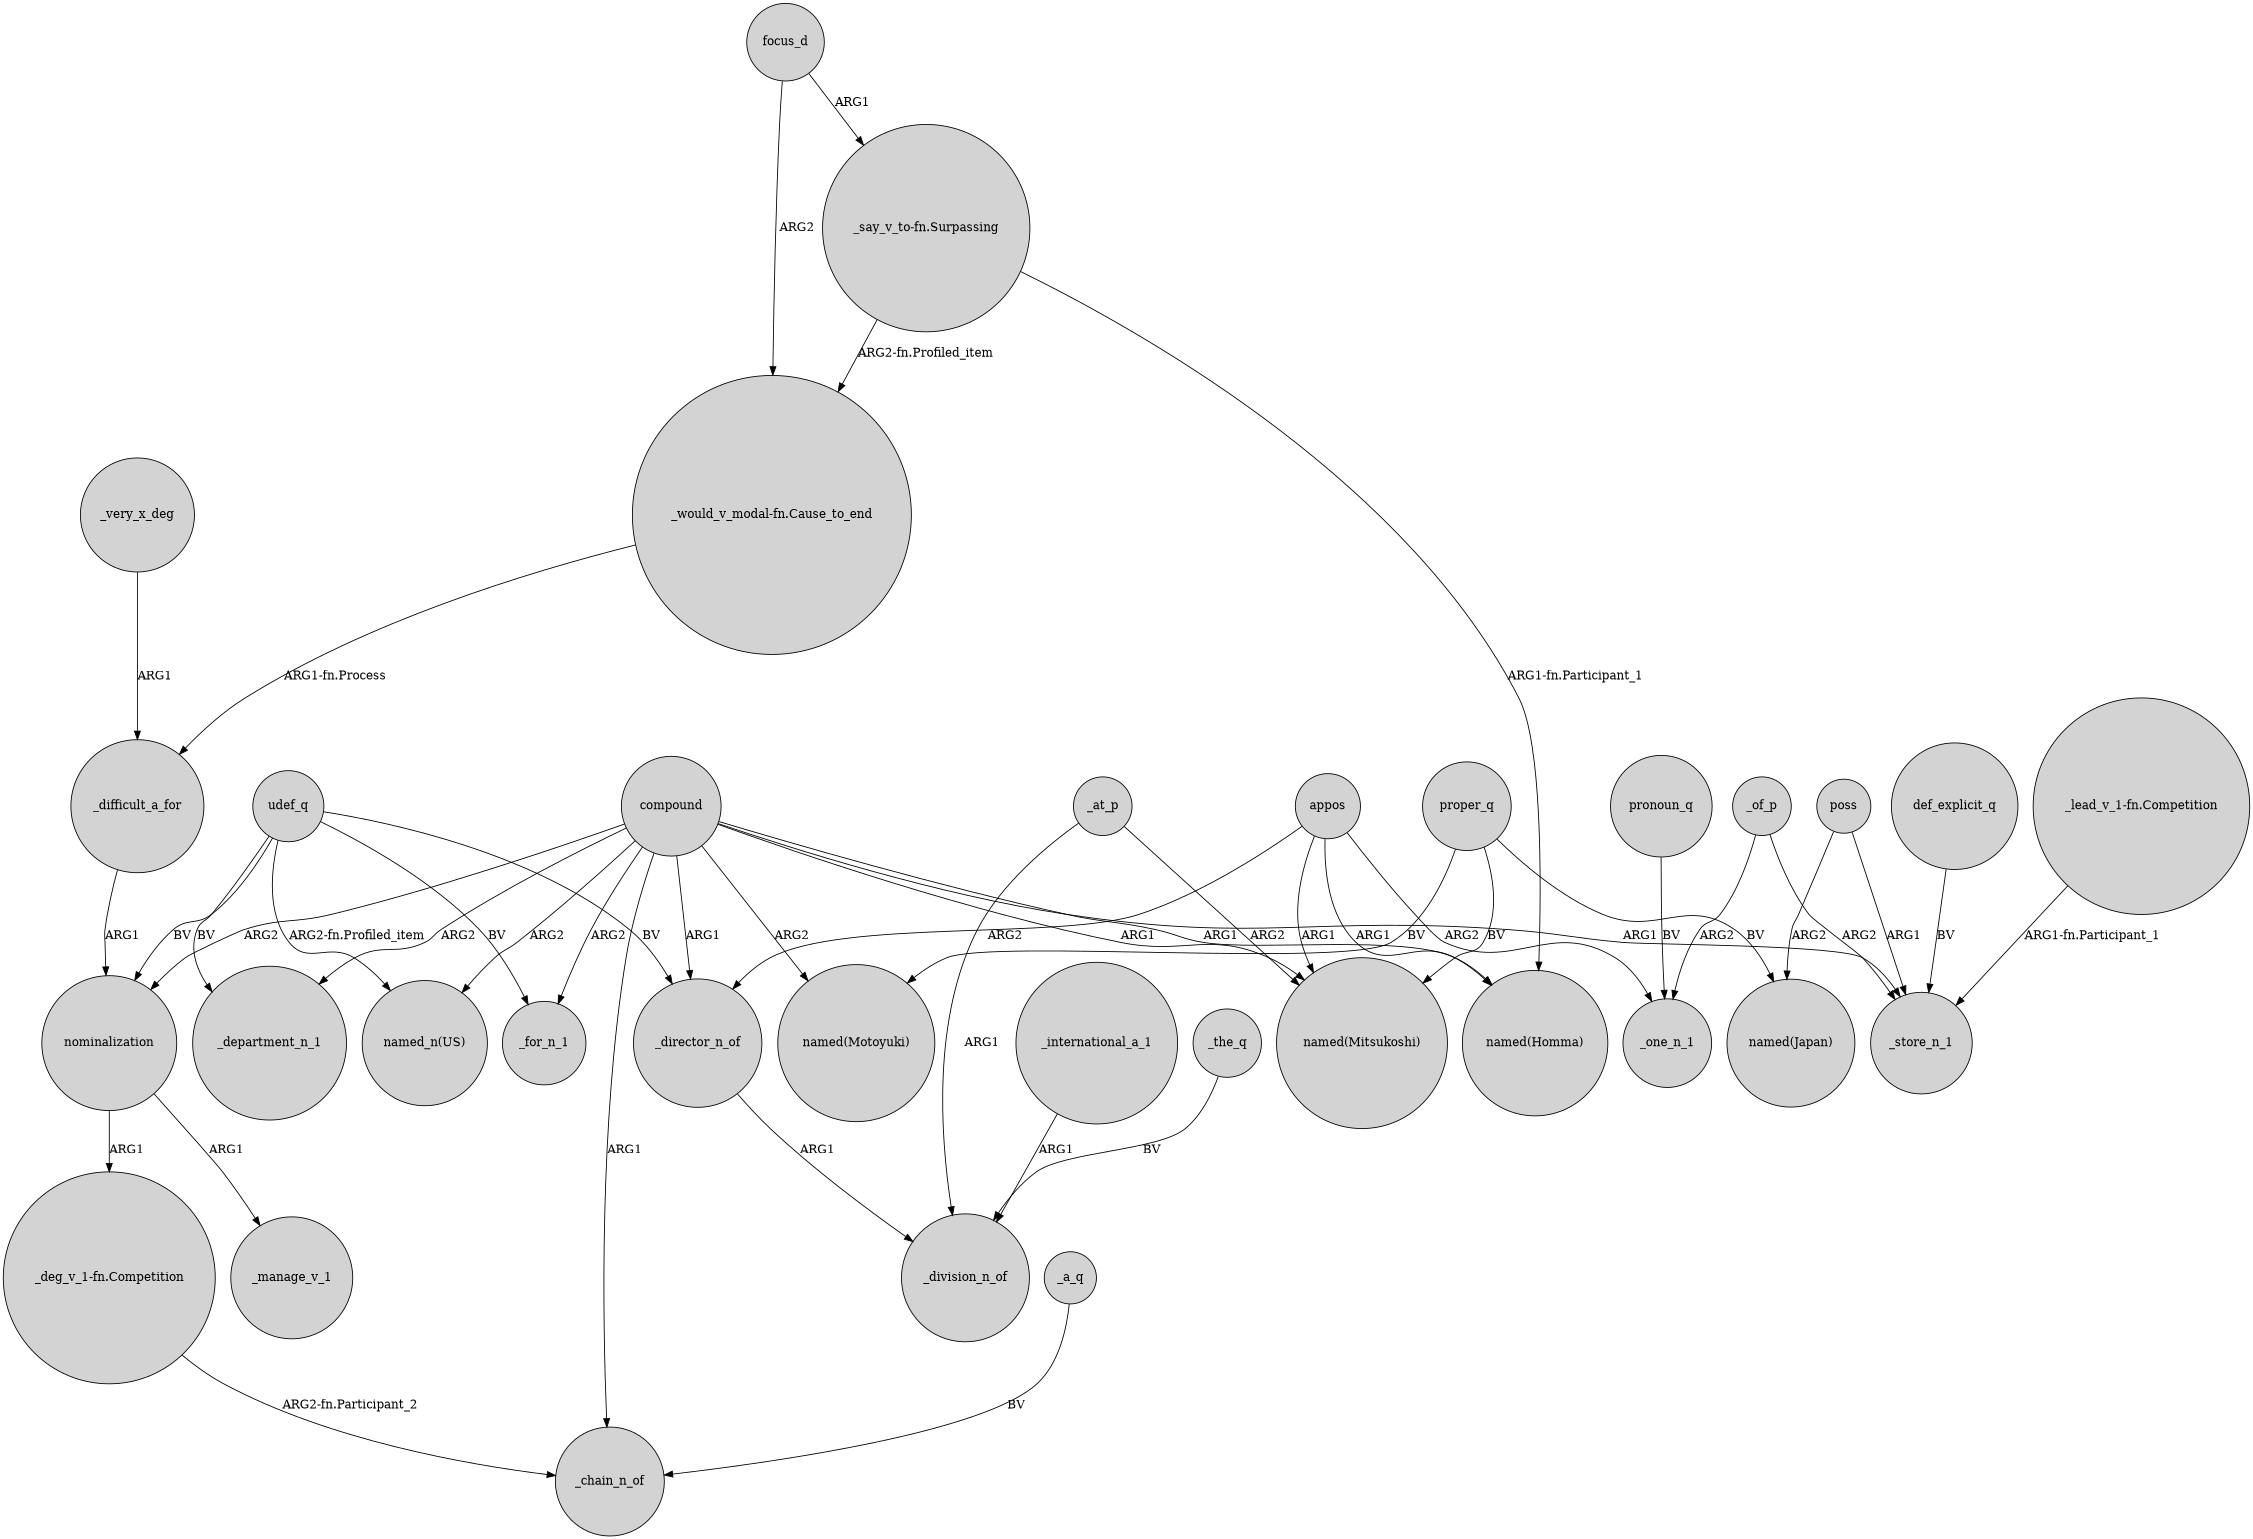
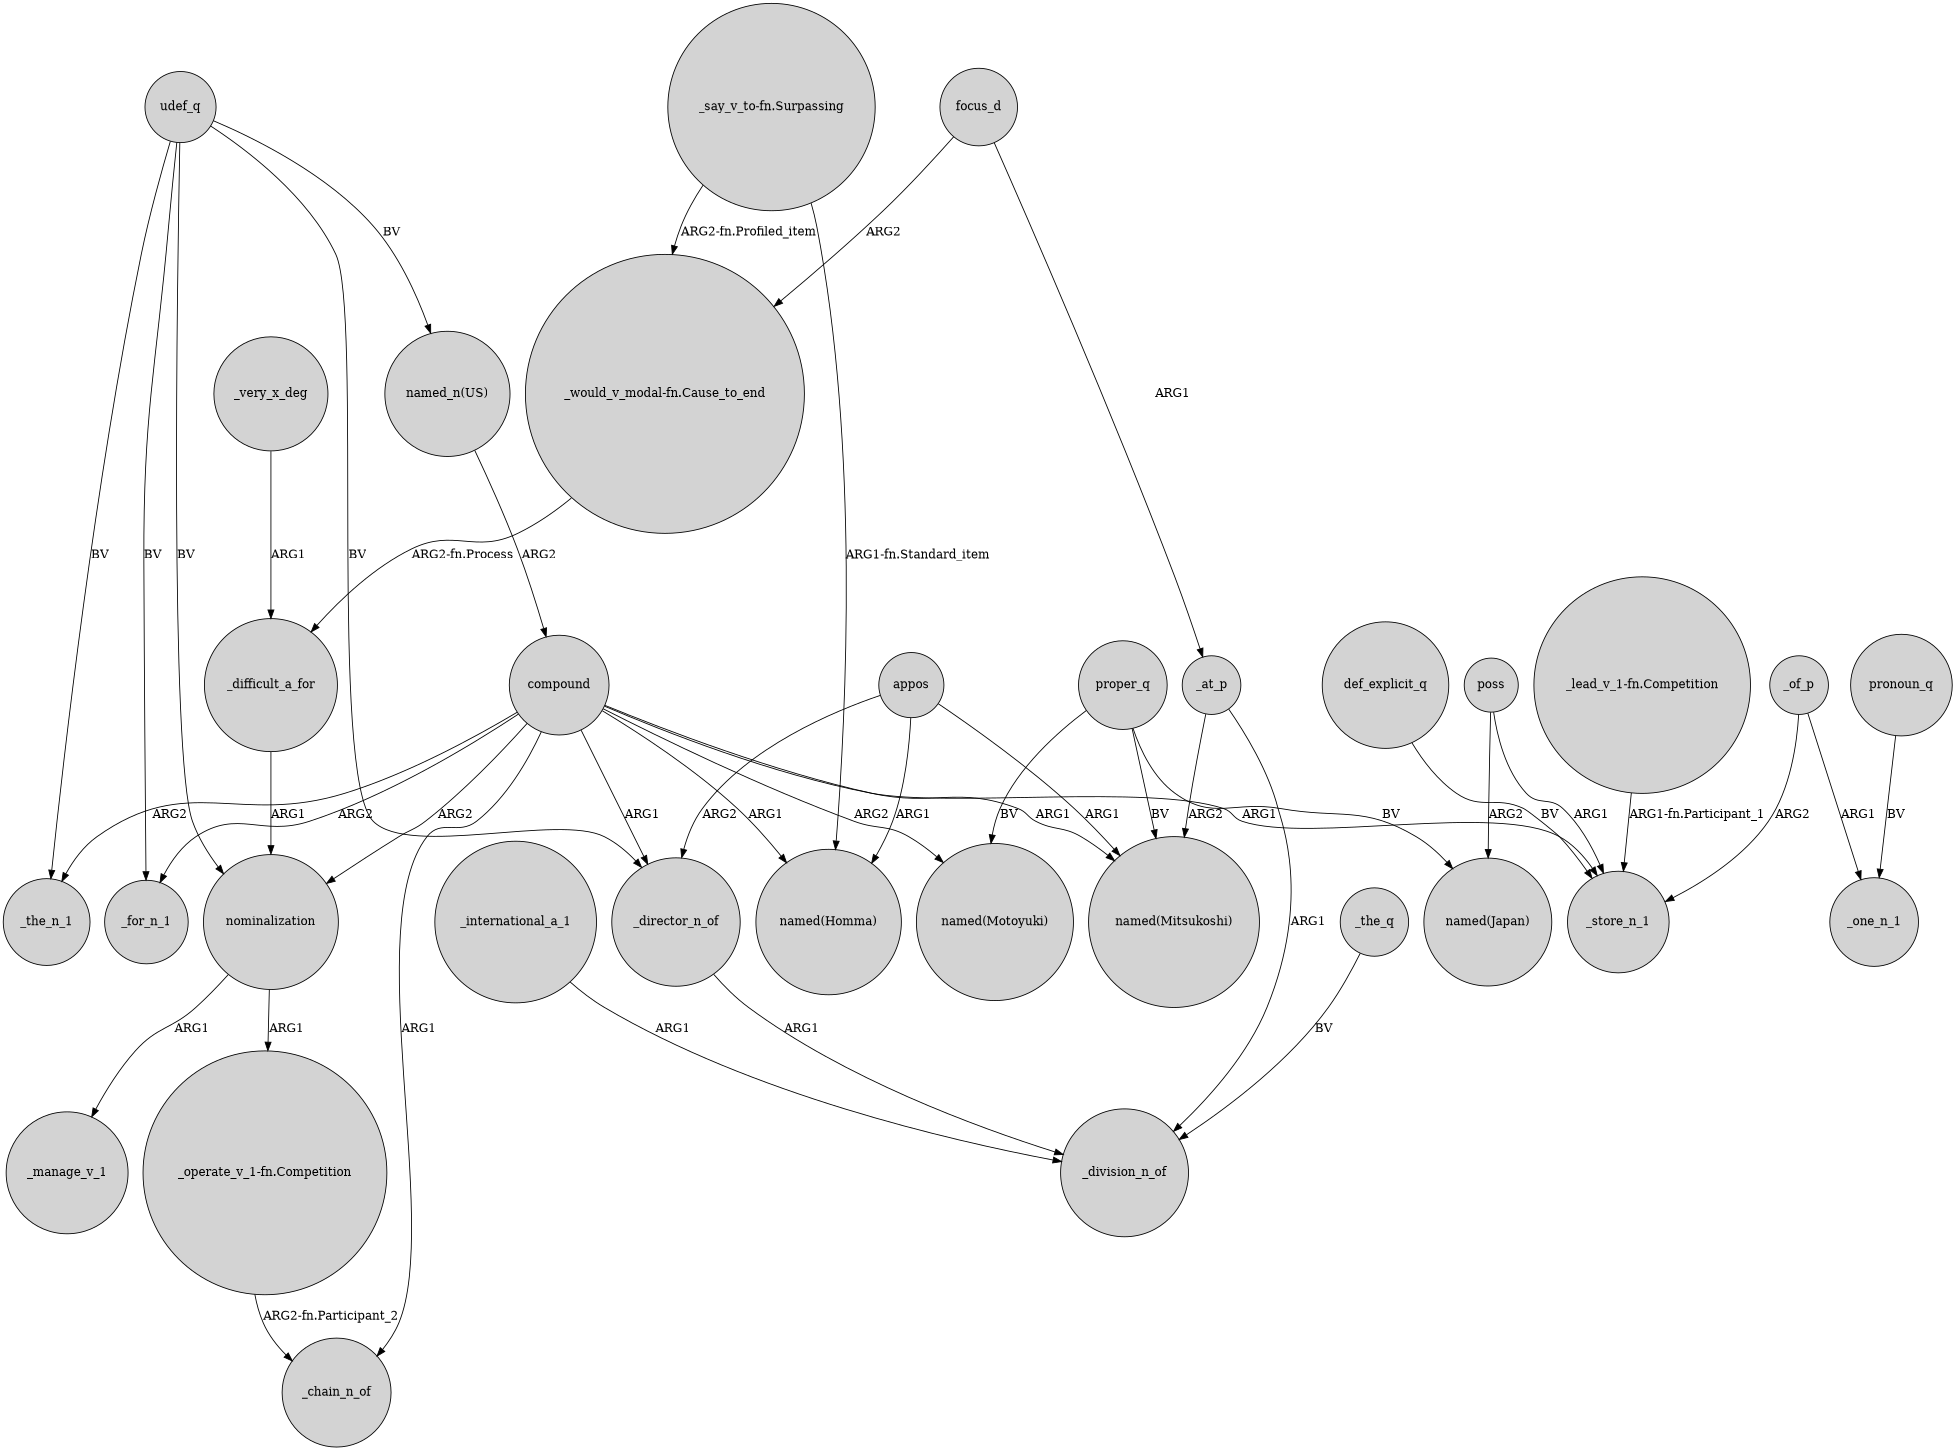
edge "focus_d" -> "_say_v_to-fn.Surpassing": now "focus_d" -> "_at_p"
edge "_would_v_modal-fn.Cause_to_end" -> "_difficult_a_for": label "ARG1-fn.Process" -> "ARG2-fn.Process"
edge "_say_v_to-fn.Surpassing" -> "named(Homma)": label "ARG1-fn.Participant_1" -> "ARG1-fn.Standard_item"
edge "compound" -> "named_n(US)": reversed
edge "udef_q" -> "named_n(US)": label "ARG2-fn.Profiled_item" -> "BV"
edge "_of_p" -> "_one_n_1": label "ARG2" -> "ARG1"
edge "appos" -> "_one_n_1": removed, label "ARG2"
node "_department_n_1": label "_department_n_1" -> "_the_n_1"
node "_deg_v_1-fn.Competition": label "_deg_v_1-fn.Competition" -> "_operate_v_1-fn.Competition"
node "_a_q": removed
